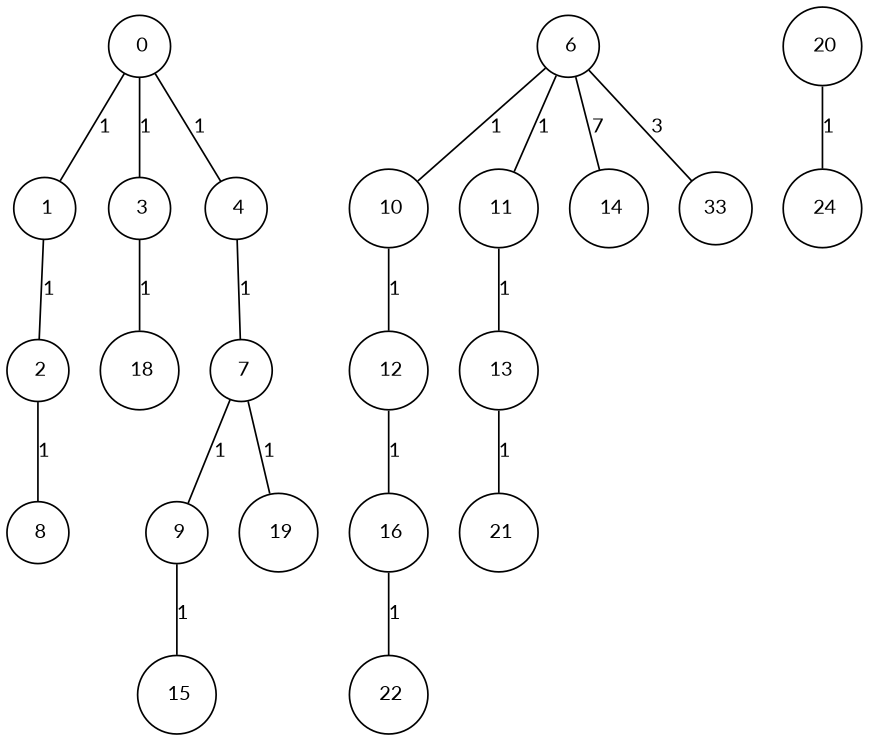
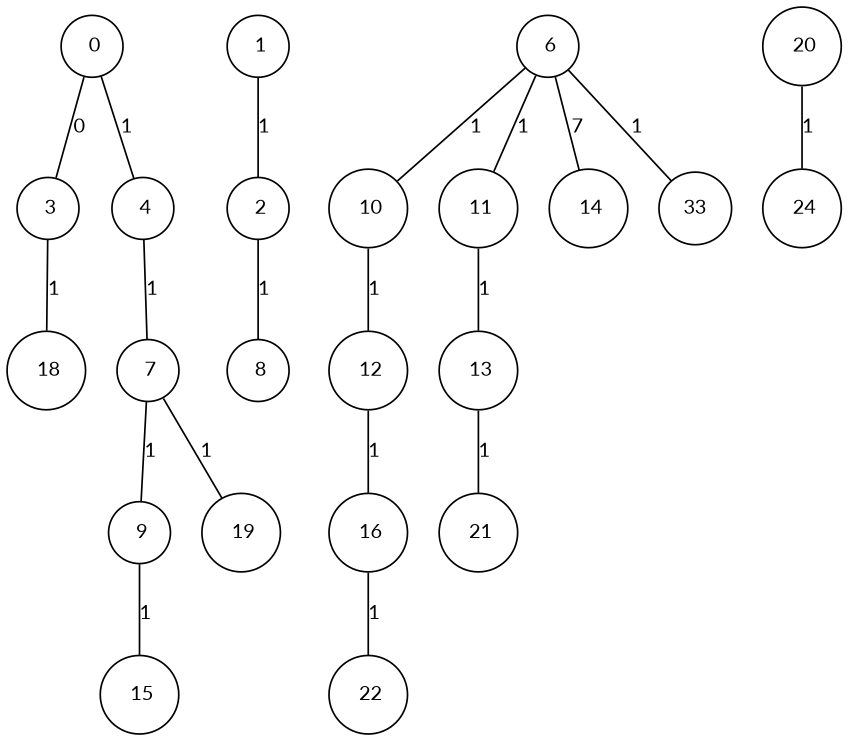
edge "0" -- "1": removed, label "1"
edge "0" -- "3": label "1" -> "0"
edge "6" -- "33": label "3" -> "1"
